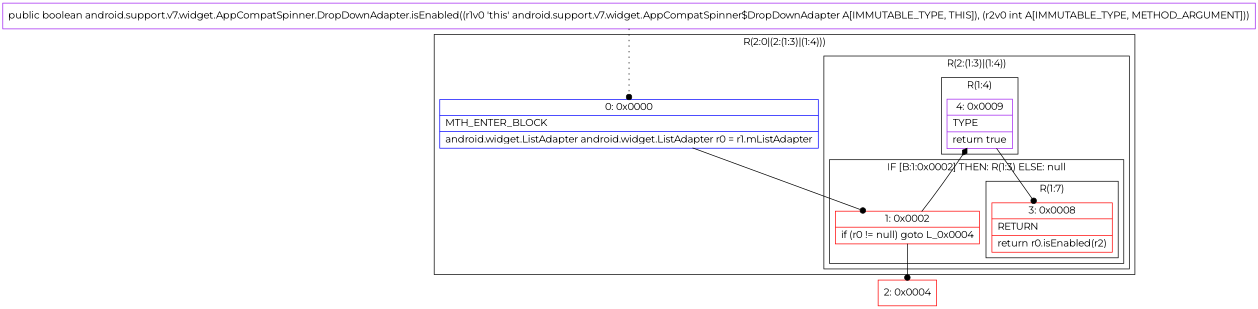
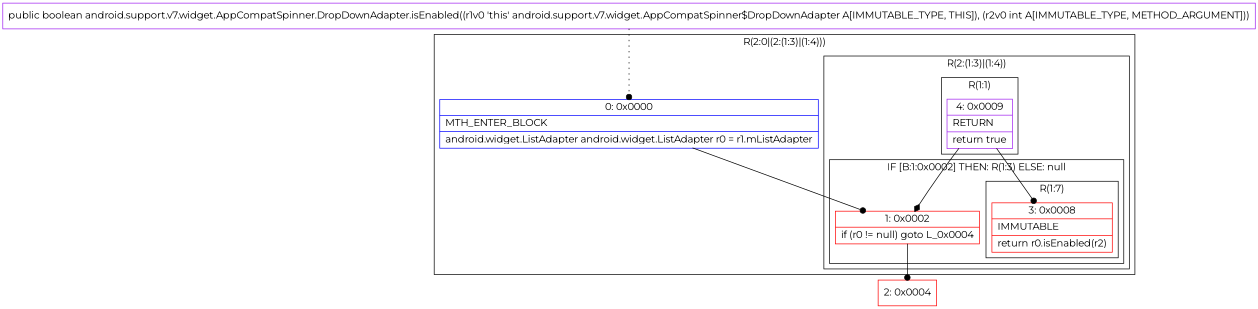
cluster "R(1:4)": label "R(1:4)" -> "R(1:1)"
node "4: 0x0009": text "TYPE" -> "RETURN"
edge "1: 0x0002" -> "4: 0x0009": reversed
node "3: 0x0008": text "RETURN" -> "IMMUTABLE"
